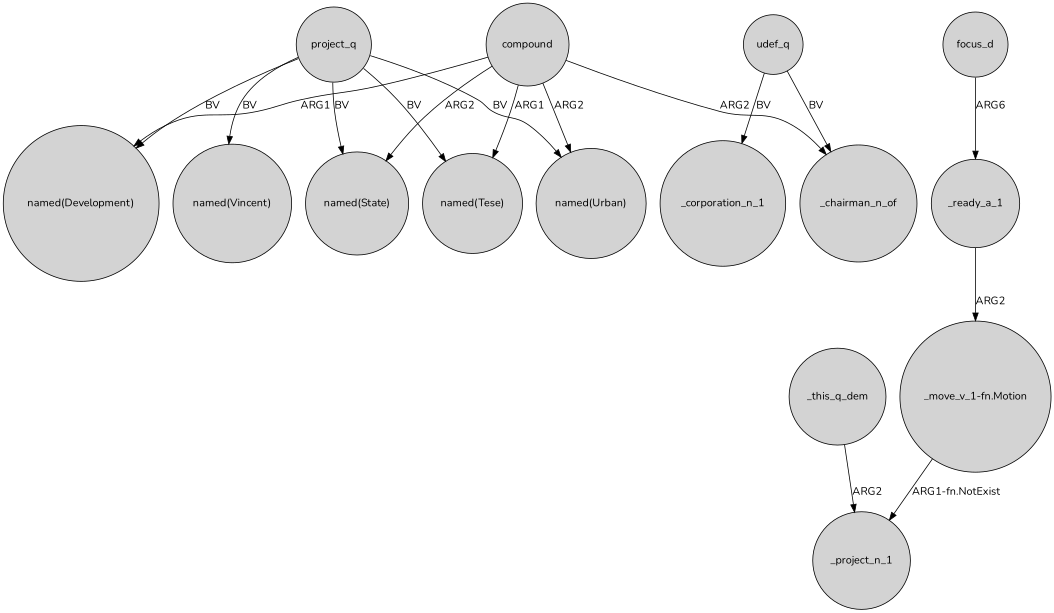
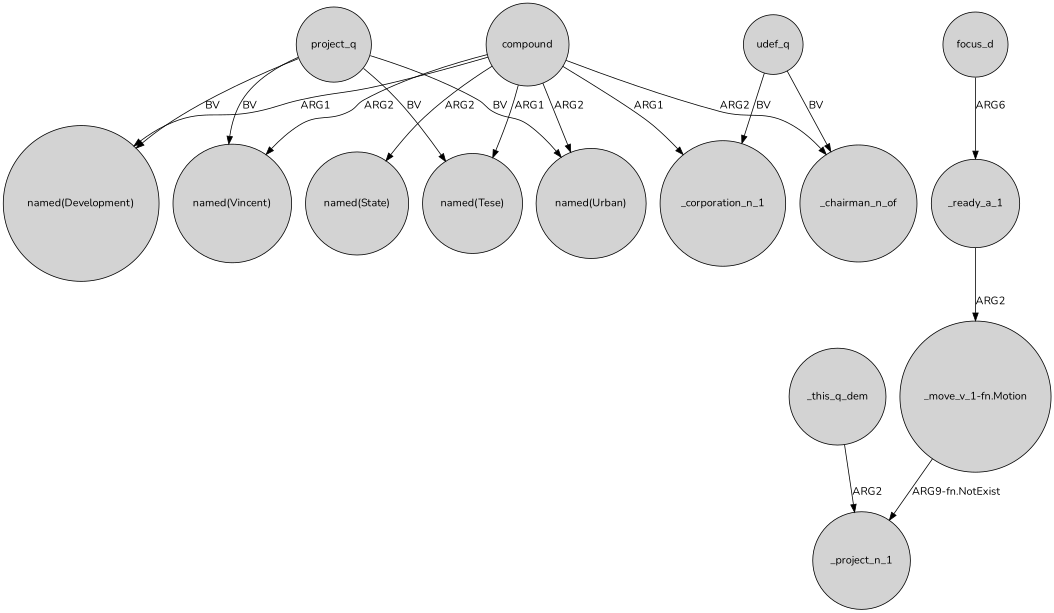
edge "compound" -> "named(Vincent)": added, label "ARG2"
edge "compound" -> "_corporation_n_1": added, label "ARG1"
edge "project_q" -> "named(State)": removed, label "BV"
edge "_move_v_1-fn.Motion" -> "_project_n_1": label "ARG1-fn.NotExist" -> "ARG9-fn.NotExist"
